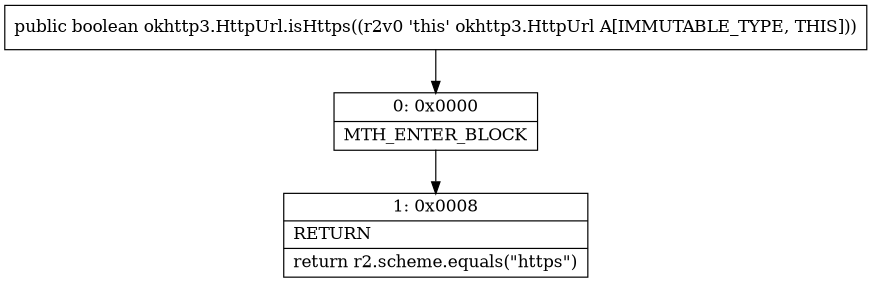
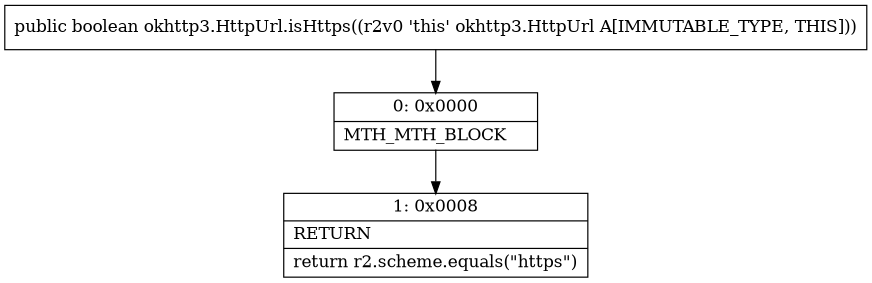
node "0: 0x0000": text "MTH_ENTER_BLOCK" -> "MTH_MTH_BLOCK"
